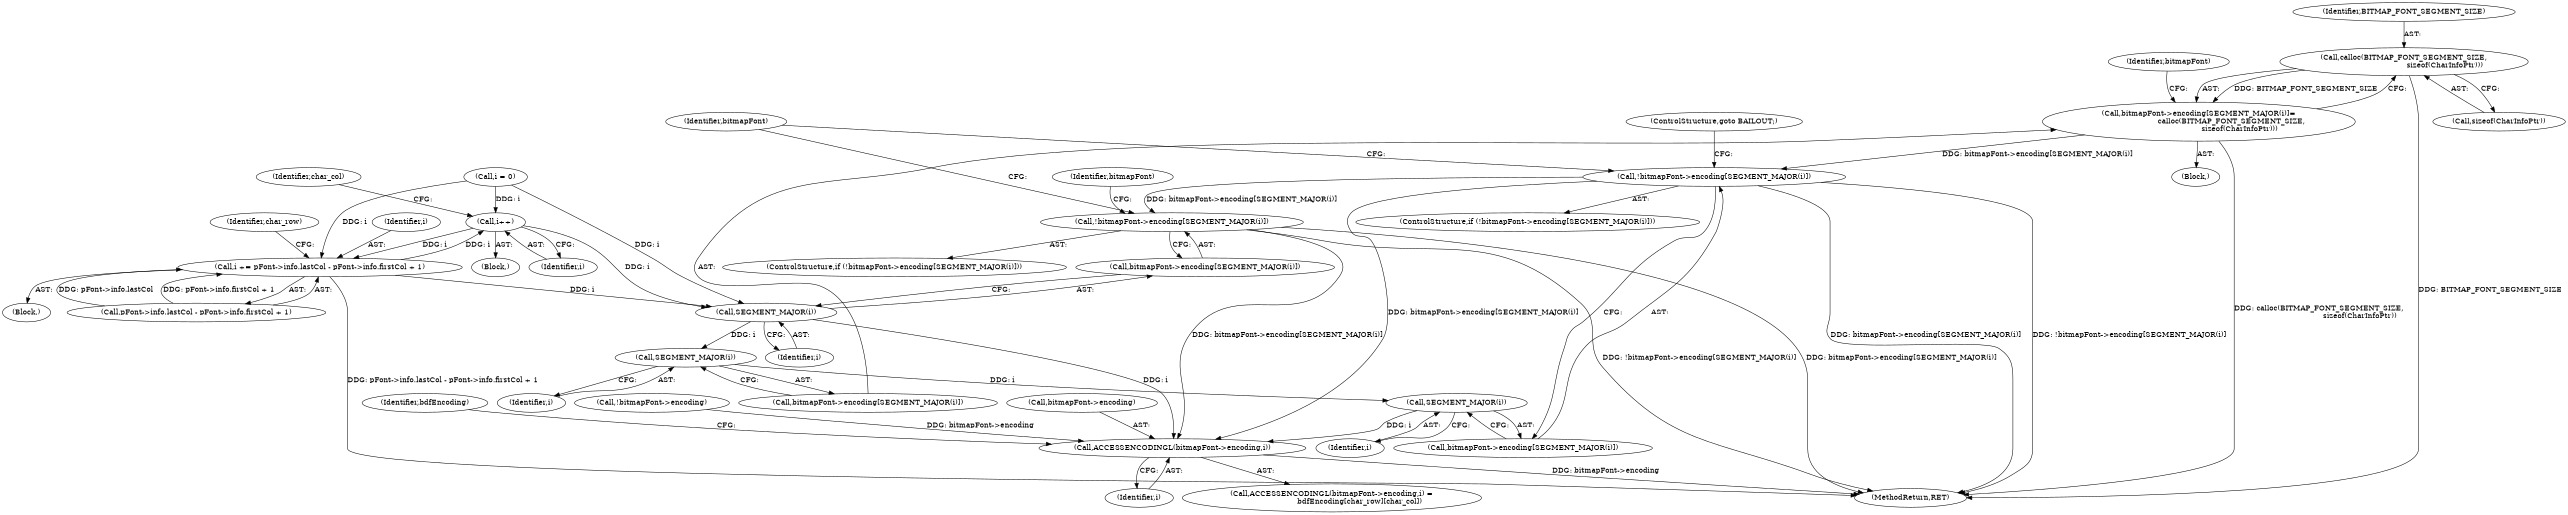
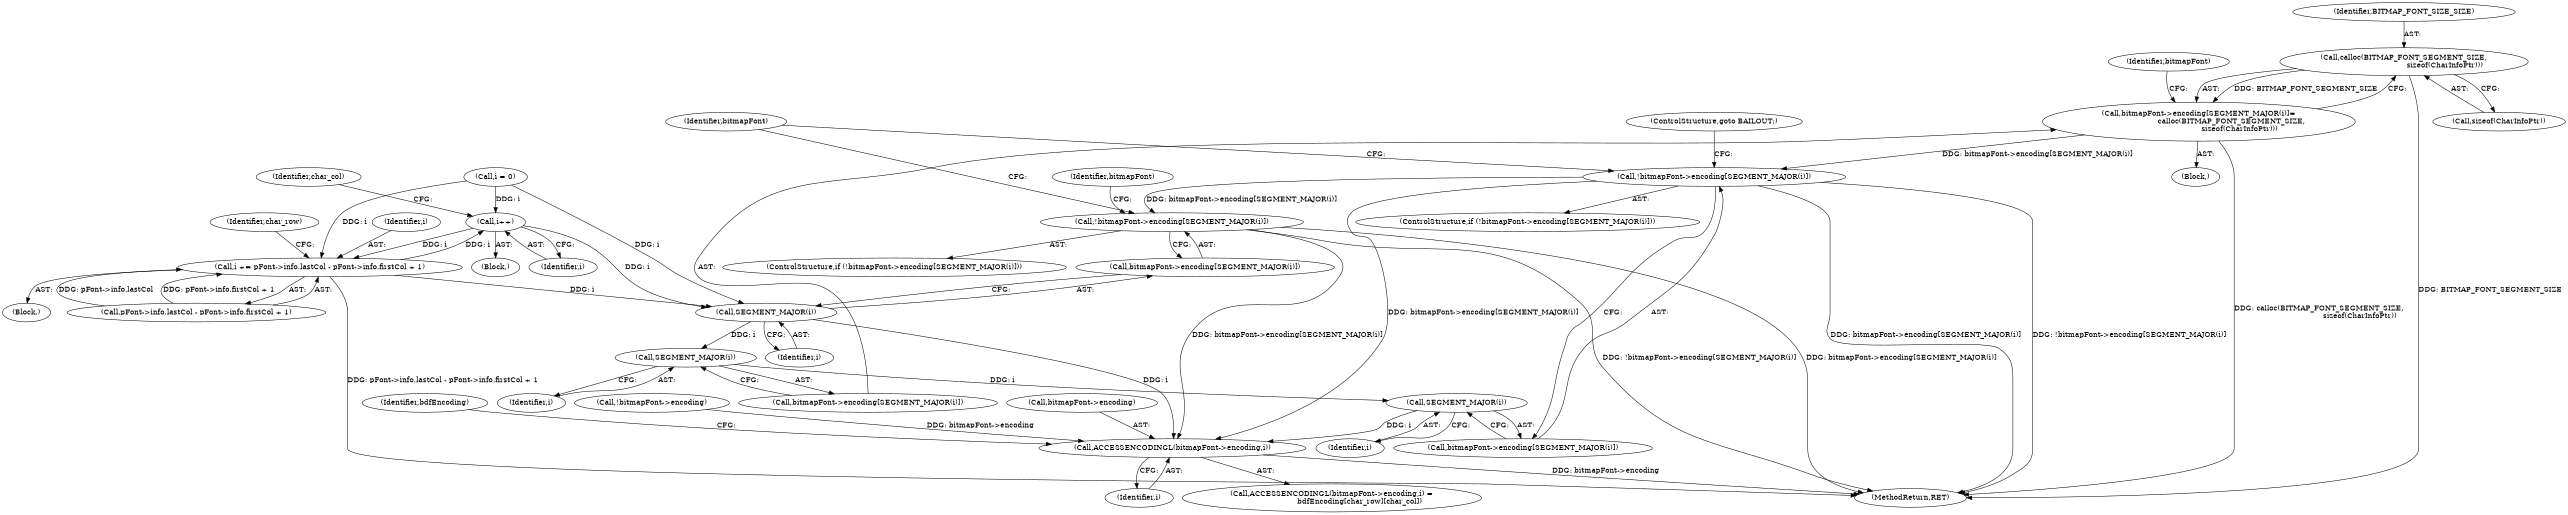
node "(Identifier,BITMAP_FONT_SEGMENT_SIZE)": label "(Identifier,BITMAP_FONT_SEGMENT_SIZE)" -> "(Identifier,BITMAP_FONT_SIZE_SIZE)"
